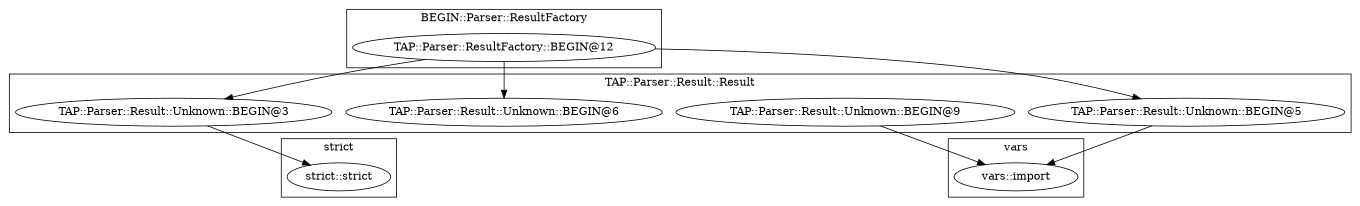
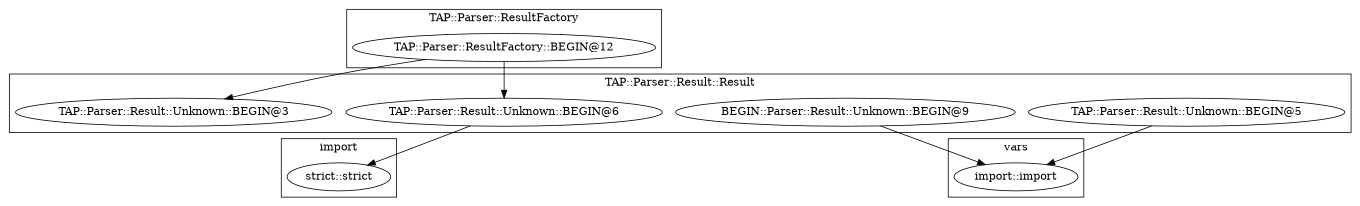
cluster "BEGIN::Parser::ResultFactory": label "BEGIN::Parser::ResultFactory" -> "TAP::Parser::ResultFactory"
edge "TAP::Parser::ResultFactory::BEGIN@12" -> "TAP::Parser::Result::Unknown::BEGIN@5": removed
node "TAP::Parser::Result::Unknown::BEGIN@9": label "TAP::Parser::Result::Unknown::BEGIN@9" -> "BEGIN::Parser::Result::Unknown::BEGIN@9"
edge "TAP::Parser::Result::Unknown::BEGIN@3" -> "strict::strict": now "TAP::Parser::Result::Unknown::BEGIN@6" -> "strict::strict"
cluster "strict": label "strict" -> "import"
node "vars::import": label "vars::import" -> "import::import"
